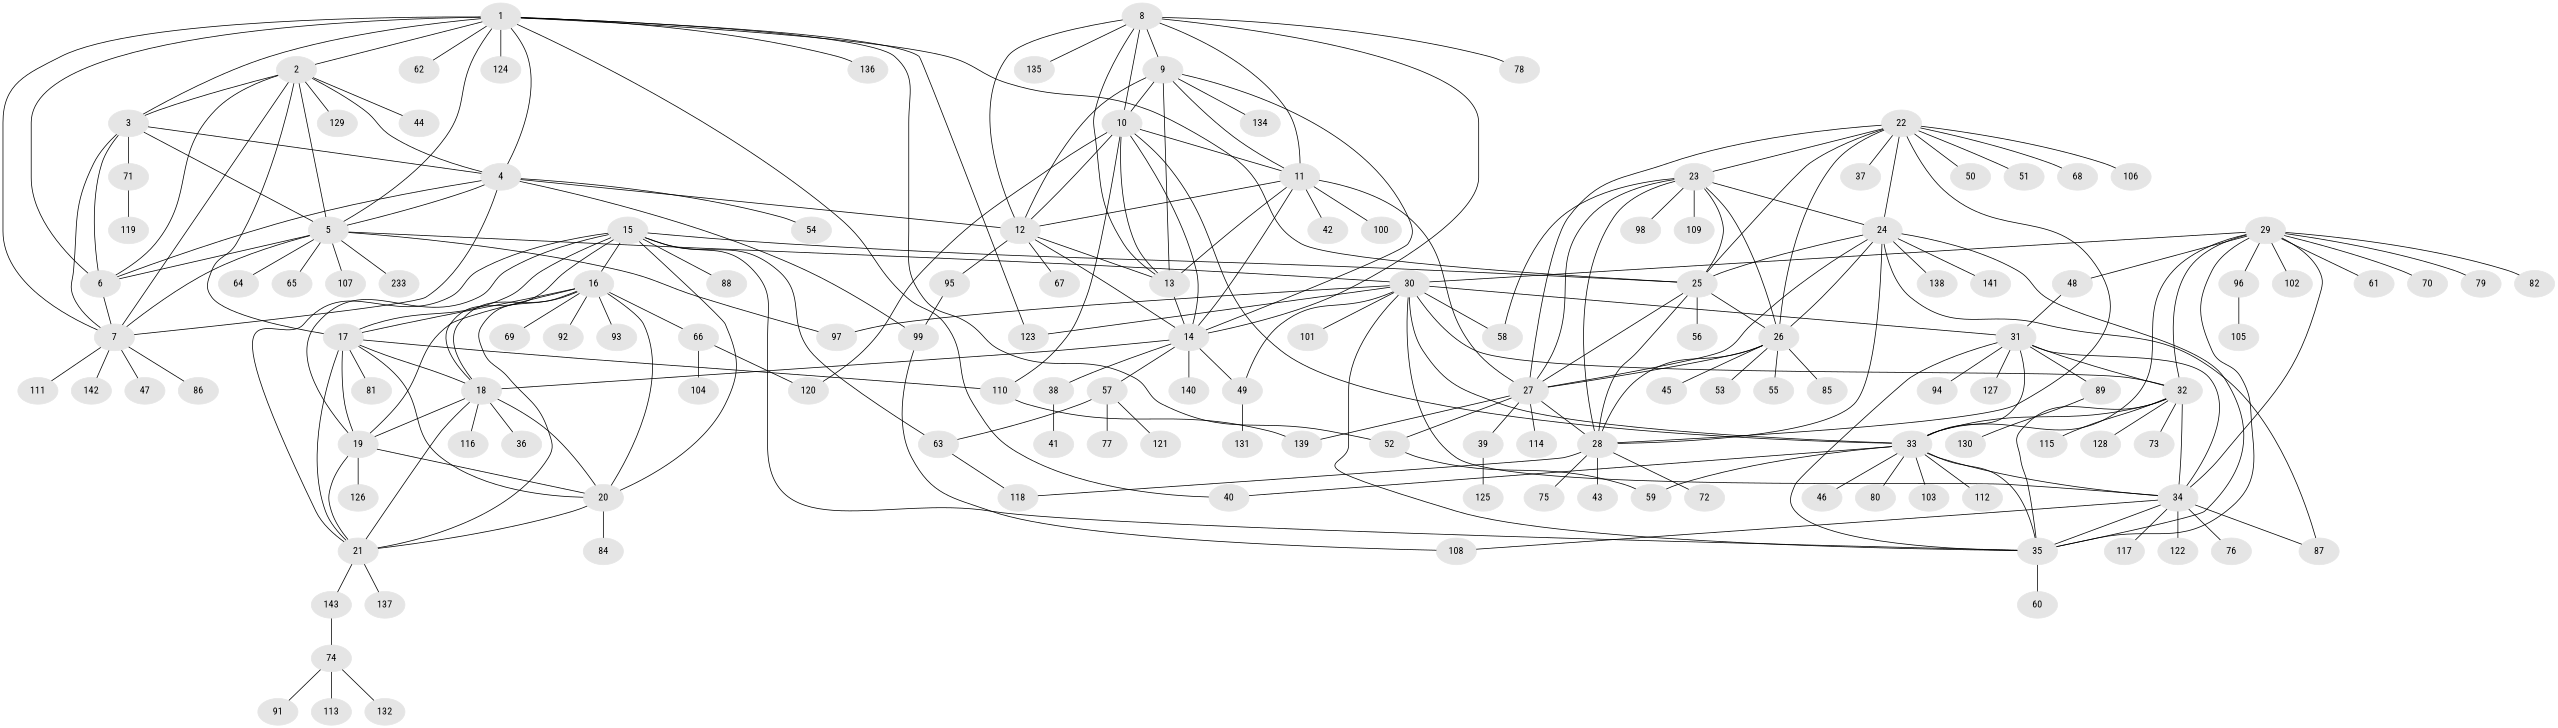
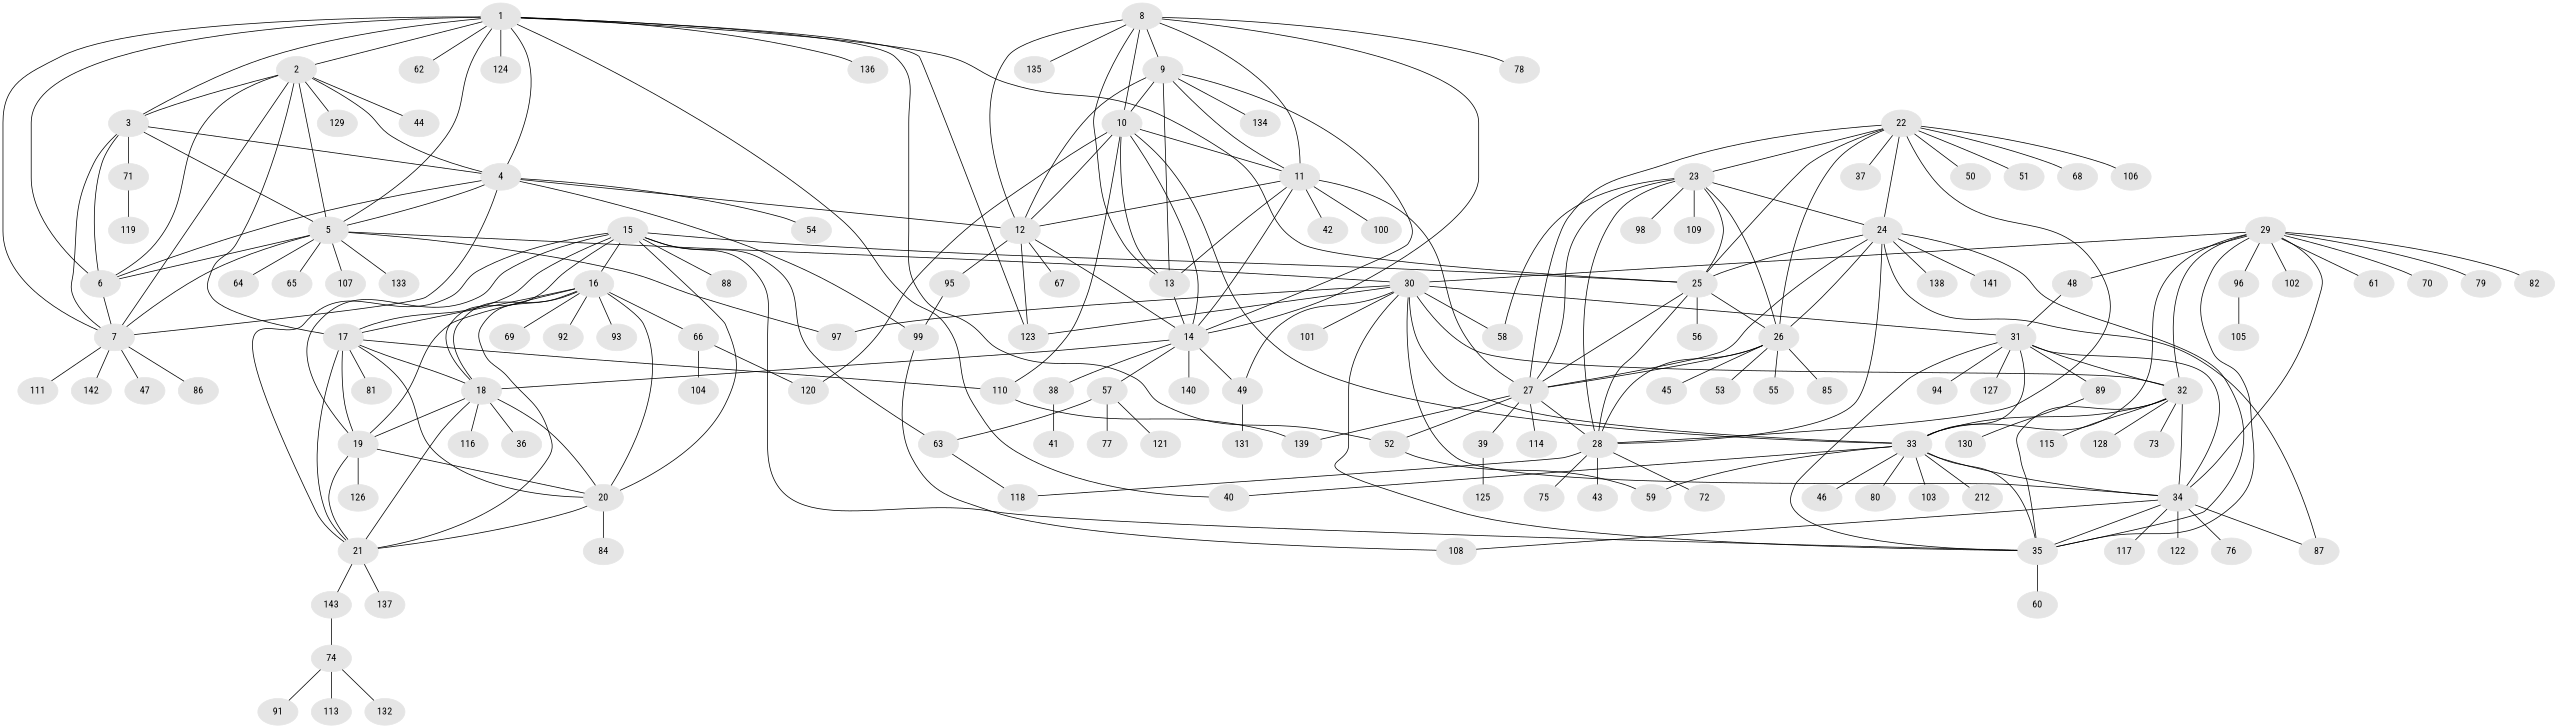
edge "12" -- "13": now "12" -- "123"
node "233": label "233" -> "133"
node "112": label "112" -> "212"
